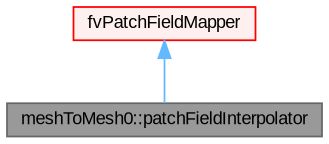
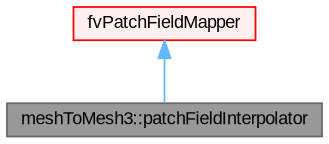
node "meshToMesh0::patchFieldInterpolator": label "meshToMesh0::patchFieldInterpolator" -> "meshToMesh3::patchFieldInterpolator"
